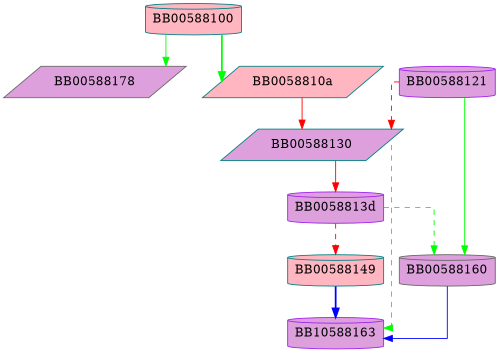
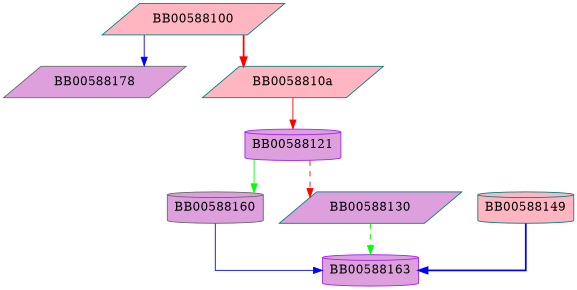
node "BB00588100": shape cylinder -> parallelogram
edge "BB00588100" -> "BB00588178": color green -> blue
edge "BB00588100" -> "BB0058810a": color green -> red
edge "BB0058810a" -> "BB00588130": now "BB0058810a" -> "BB00588121"
node "BB0058813d": removed
node "BB10588163": label "BB10588163" -> "BB00588163"
